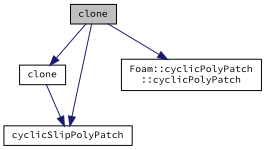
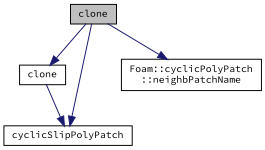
node "Foam::cyclicPolyPatch ::cyclicPolyPatch": label "Foam::cyclicPolyPatch ::cyclicPolyPatch" -> "Foam::cyclicPolyPatch ::neighbPatchName"
